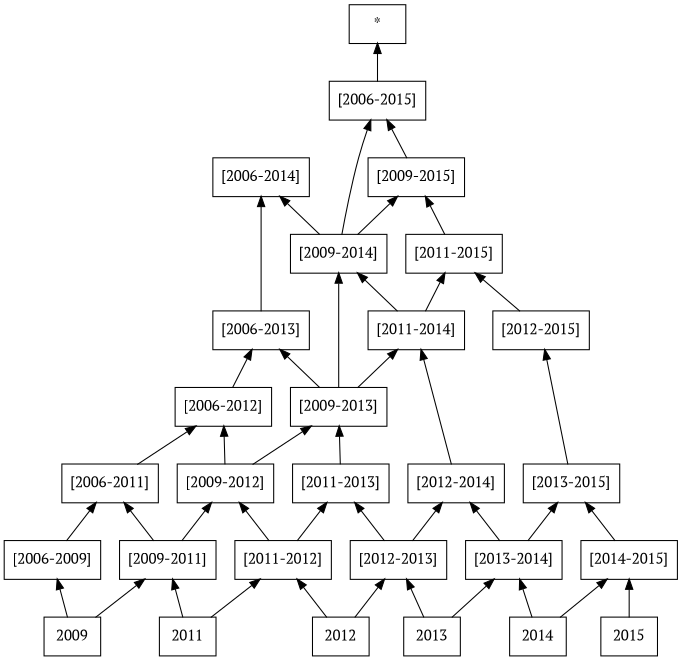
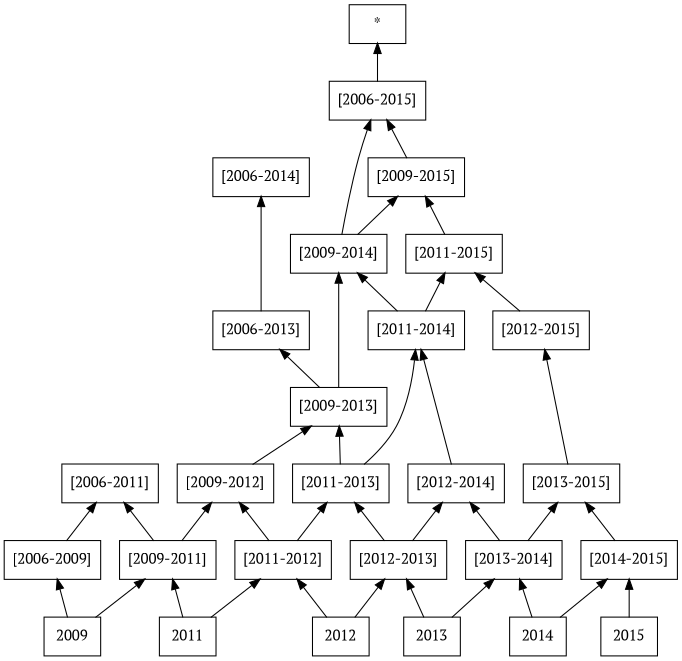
edge "[2009-2014]" -> "[2006-2014]": removed
edge "[2009-2013]" -> "[2011-2014]": now "[2011-2013]" -> "[2011-2014]"
node "[2006-2012]": removed
